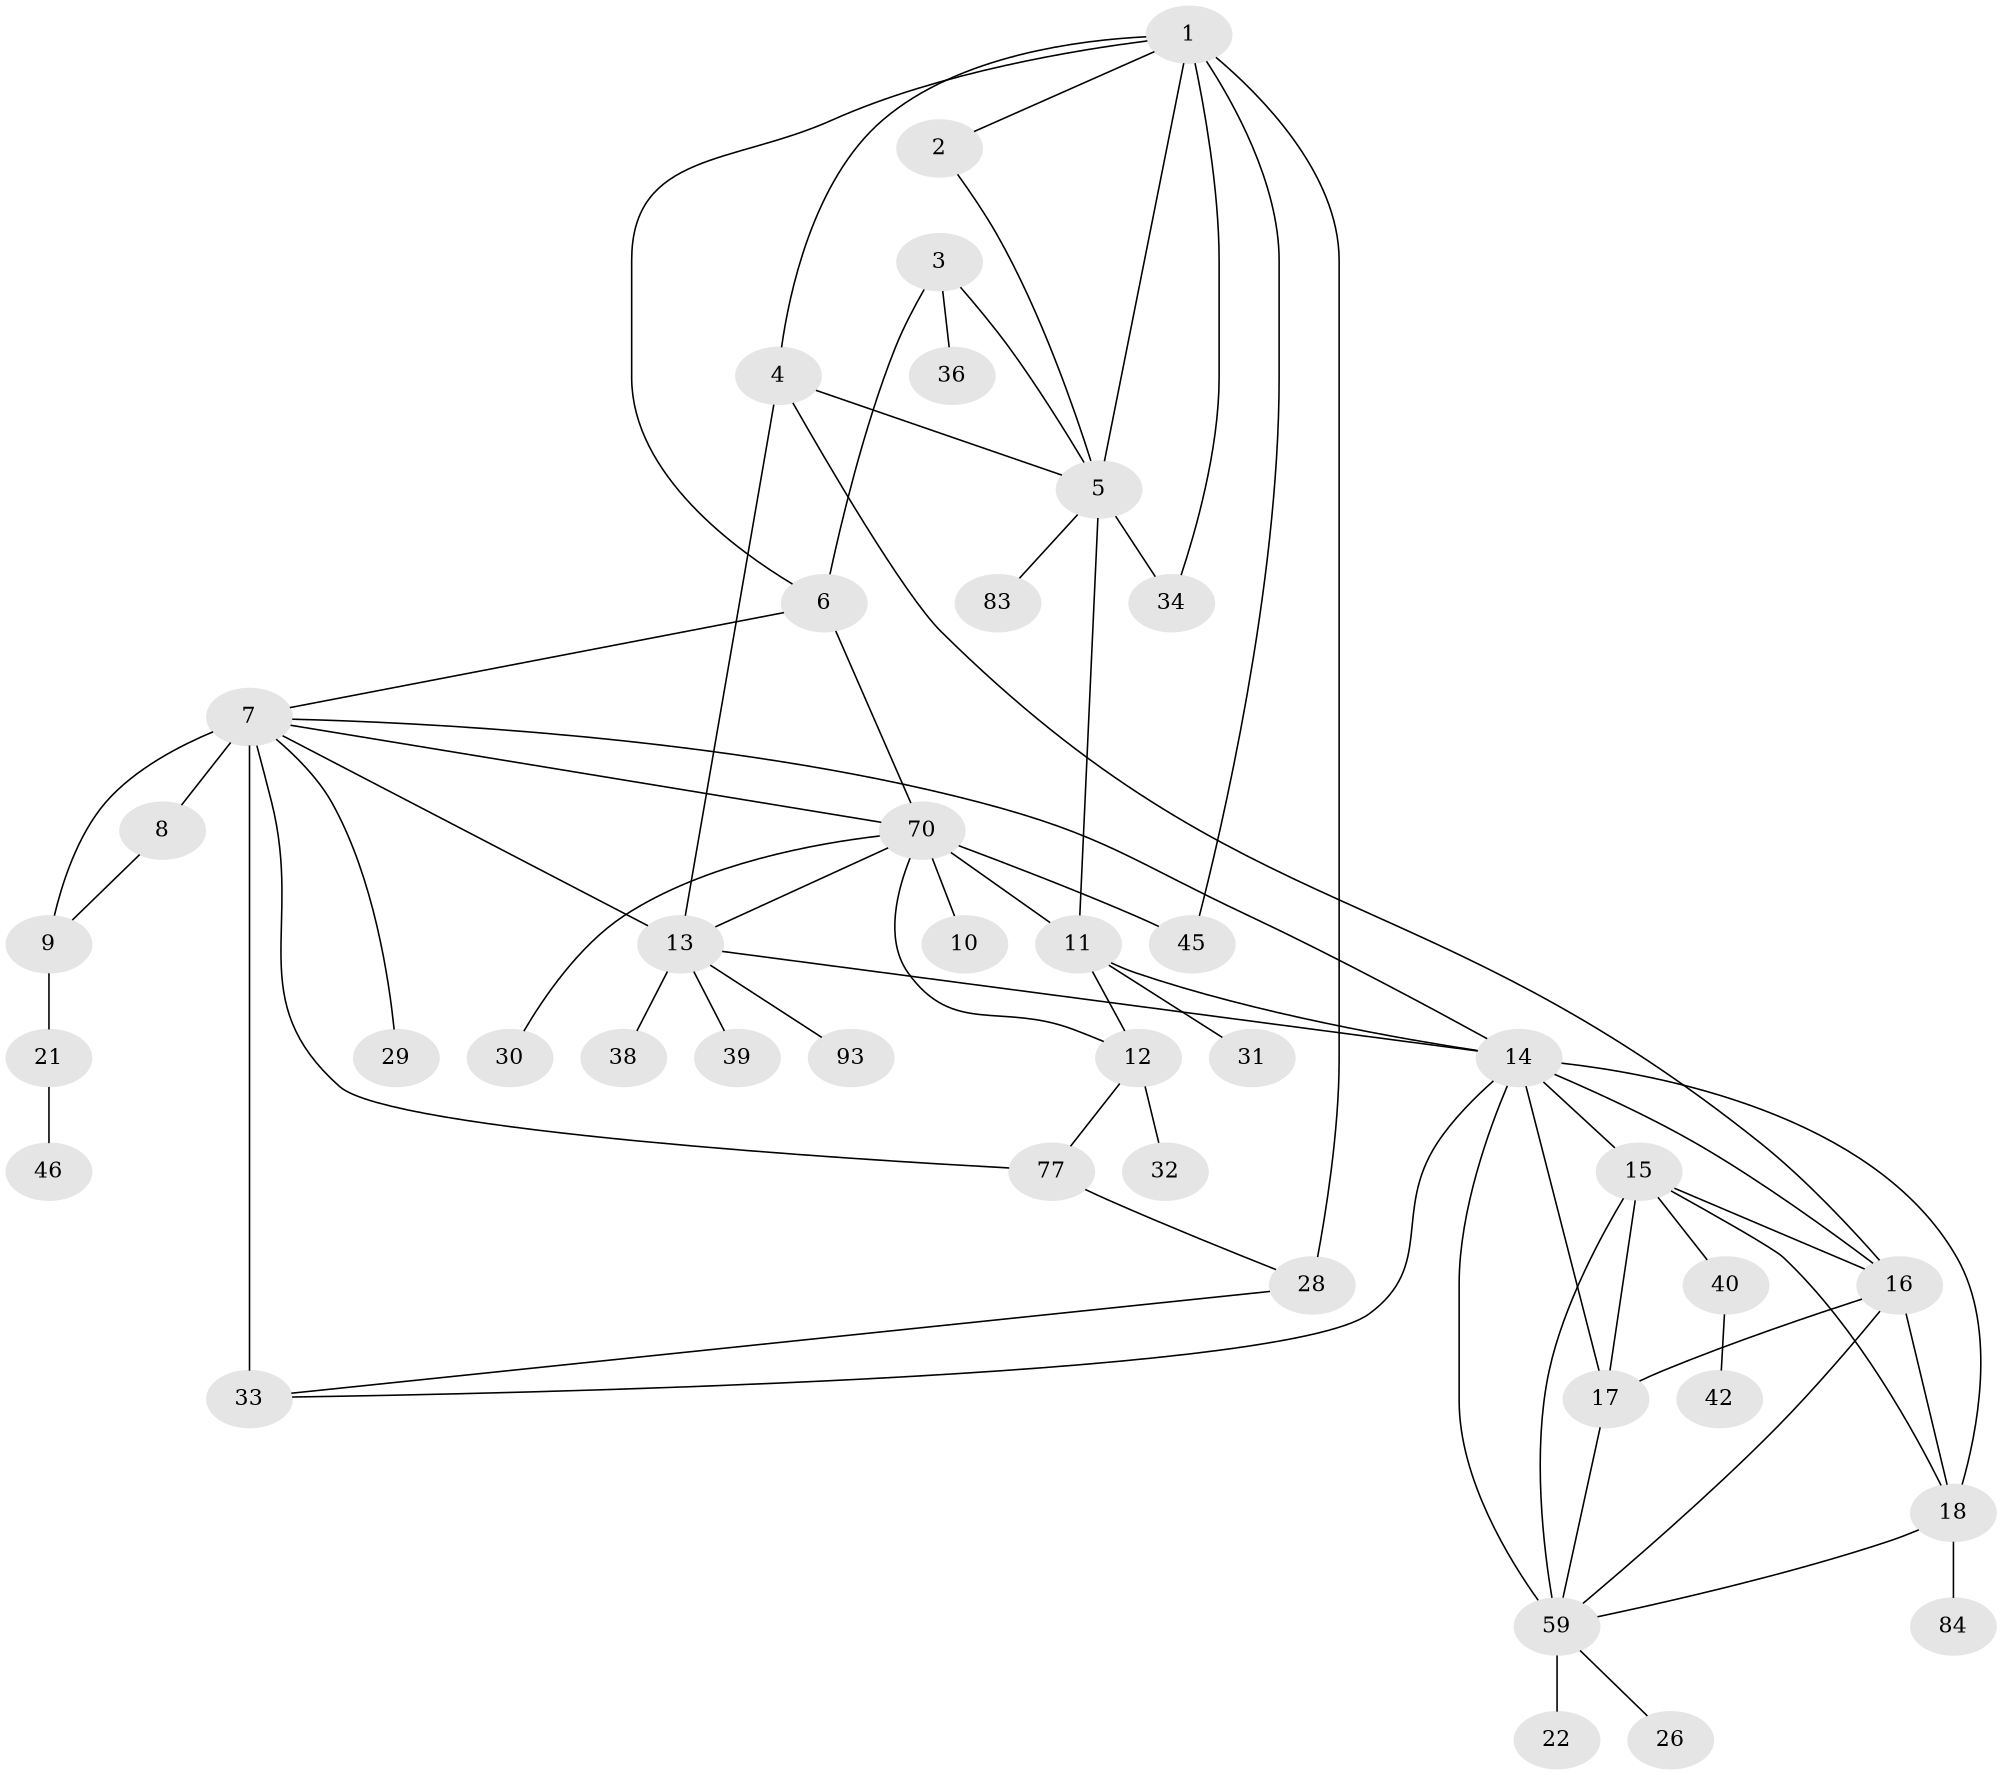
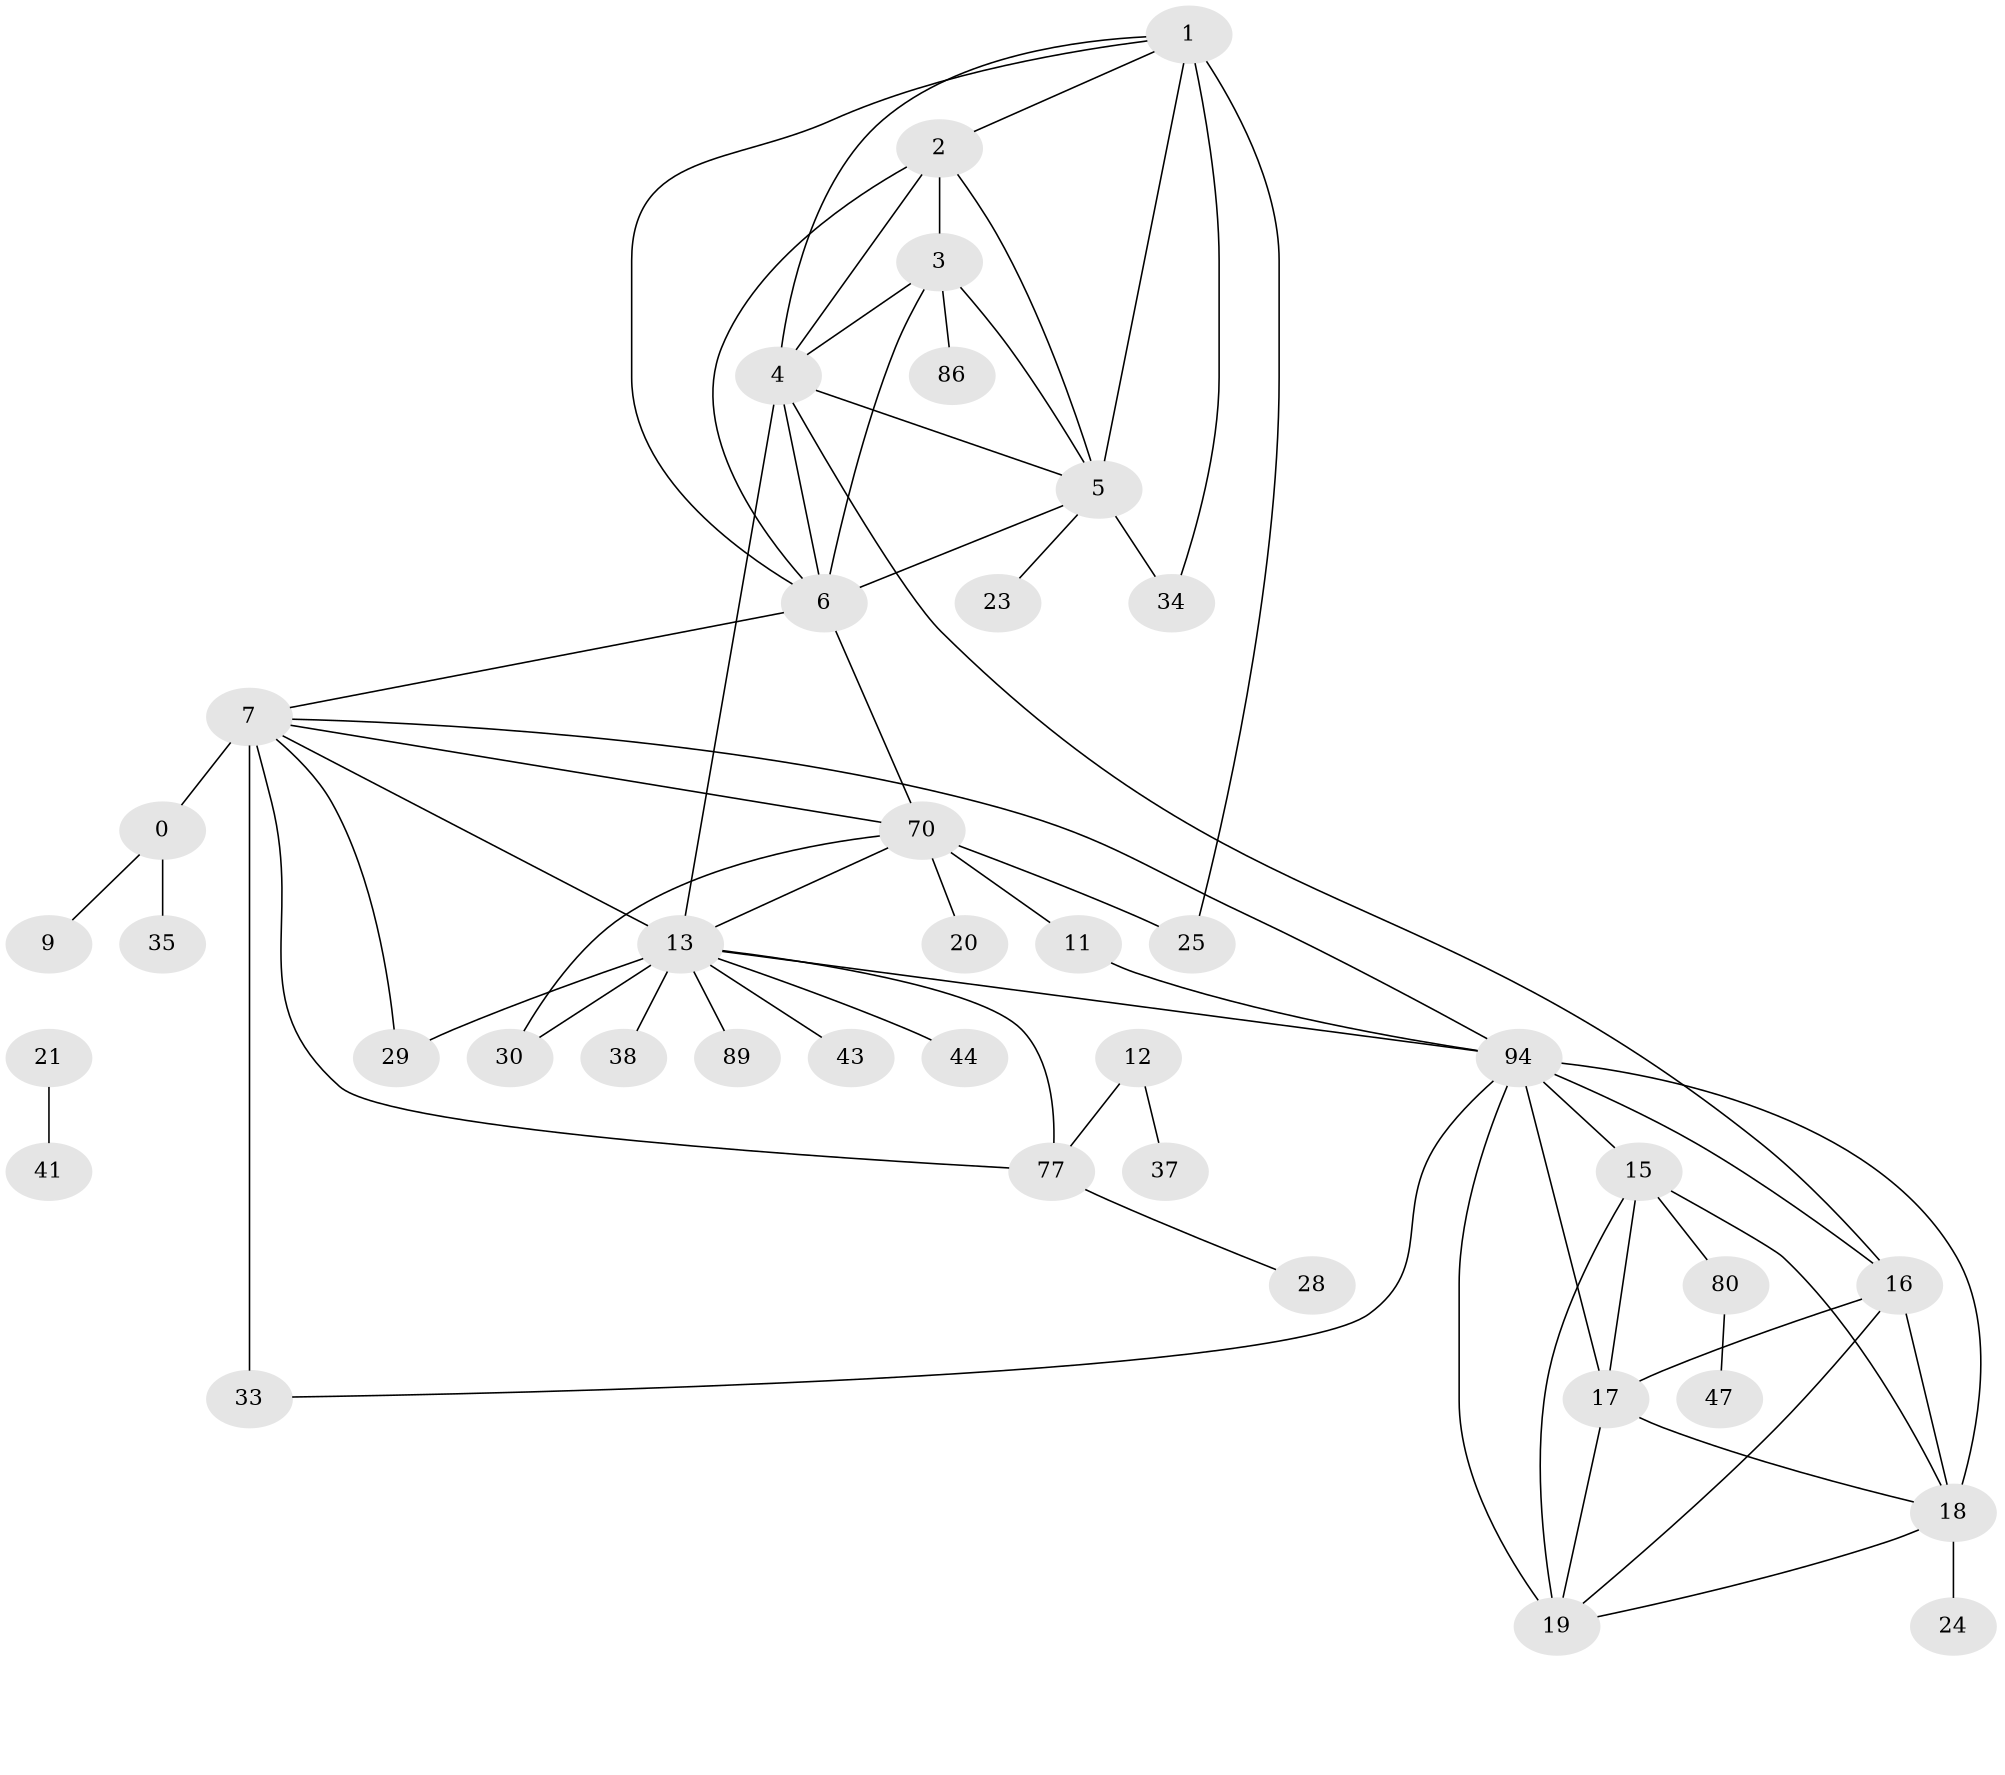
edge "2" -- "3": added
edge "2" -- "4": added
edge "3" -- "4": added
edge "2" -- "6": added
node "36": label "36" -> "86"
edge "4" -- "6": added
node "83": label "83" -> "23"
edge "1" -- "28": removed
edge "5" -- "11": now "5" -- "6"
edge "7" -- "9": removed
node "8": label "8" -> "0"
node "35": added
node "10": label "10" -> "20"
node "45": label "45" -> "25"
edge "13" -- "77": added
edge "11" -- "12": removed
edge "13" -- "29": added
edge "9" -- "21": removed
edge "13" -- "30": added
edge "70" -- "12": removed
node "39": label "39" -> "89"
node "93": label "93" -> "43"
node "44": added
node "31": removed
node "14": label "14" -> "94"
node "46": label "46" -> "41"
node "32": label "32" -> "37"
edge "15" -- "16": removed
node "40": label "40" -> "80"
edge "28" -- "33": removed
node "42": label "42" -> "47"
edge "17" -- "18": added
node "59": label "59" -> "19"
node "84": label "84" -> "24"
node "22": removed
node "26": removed
